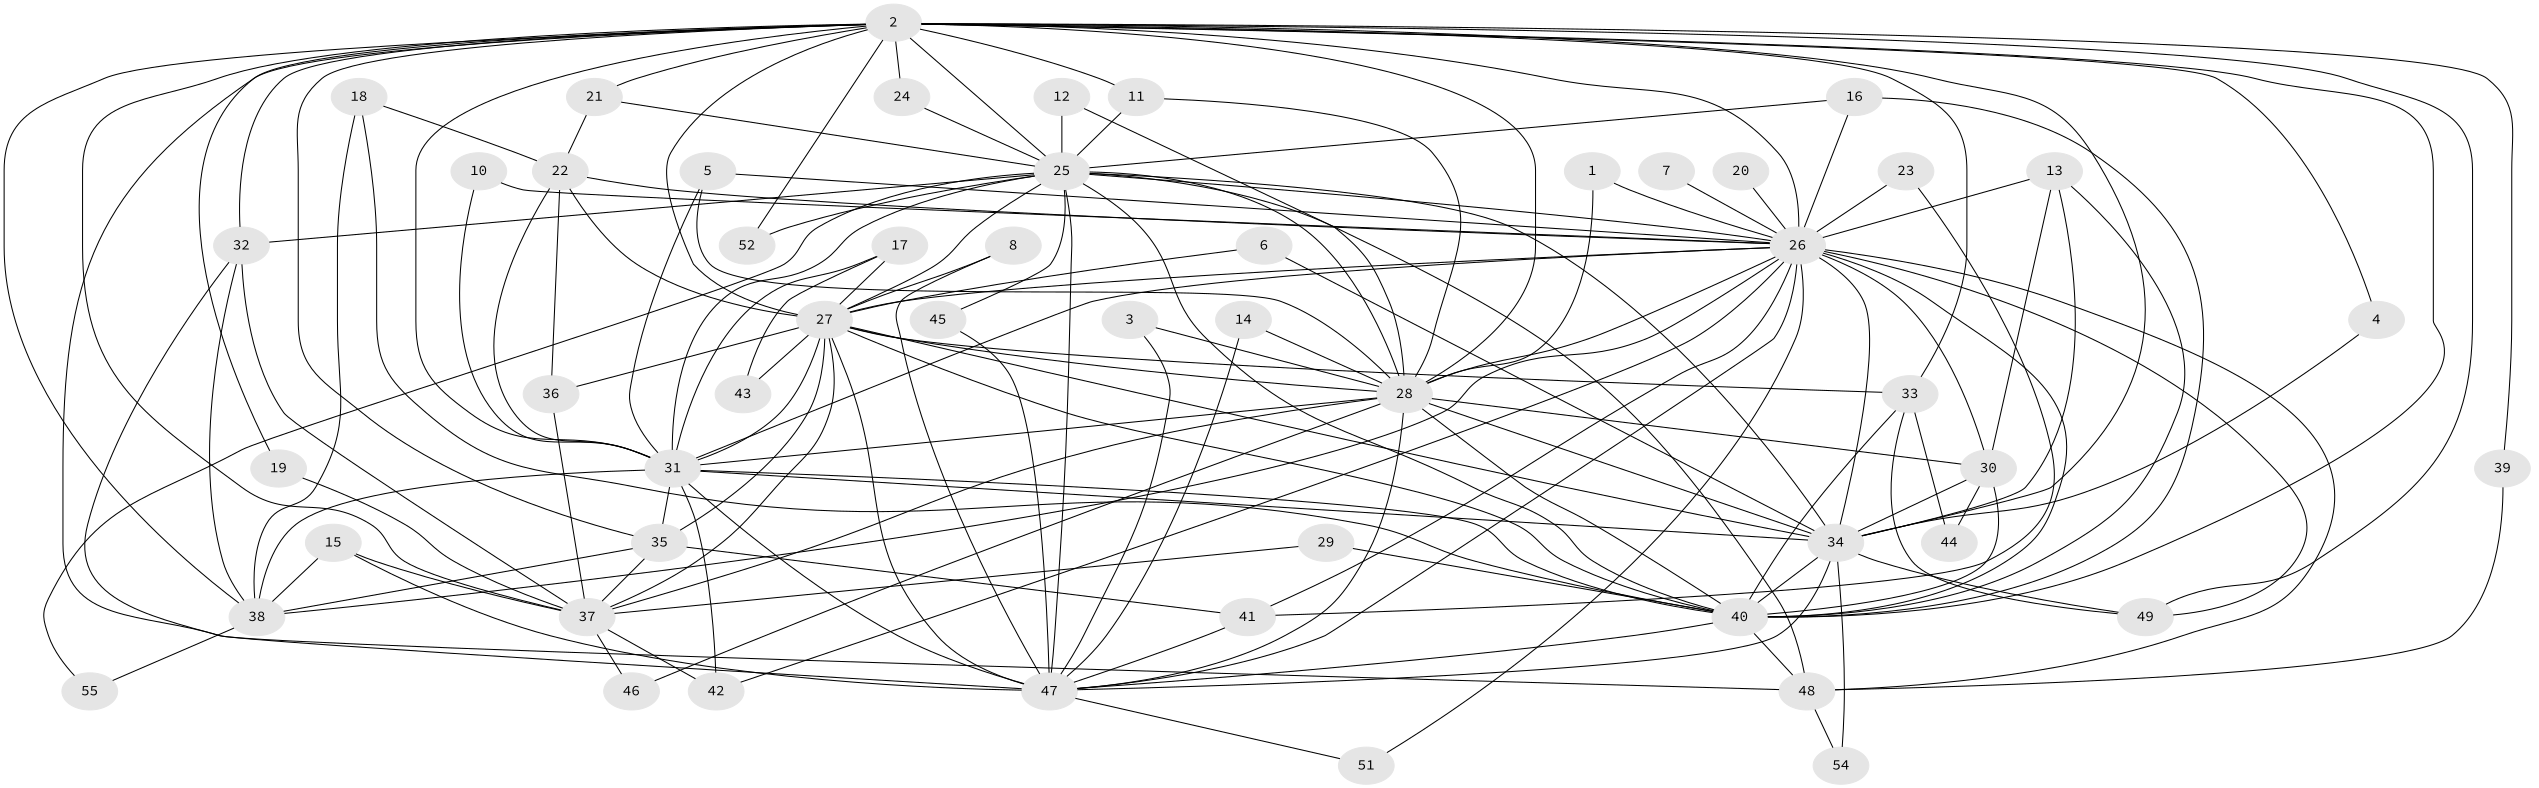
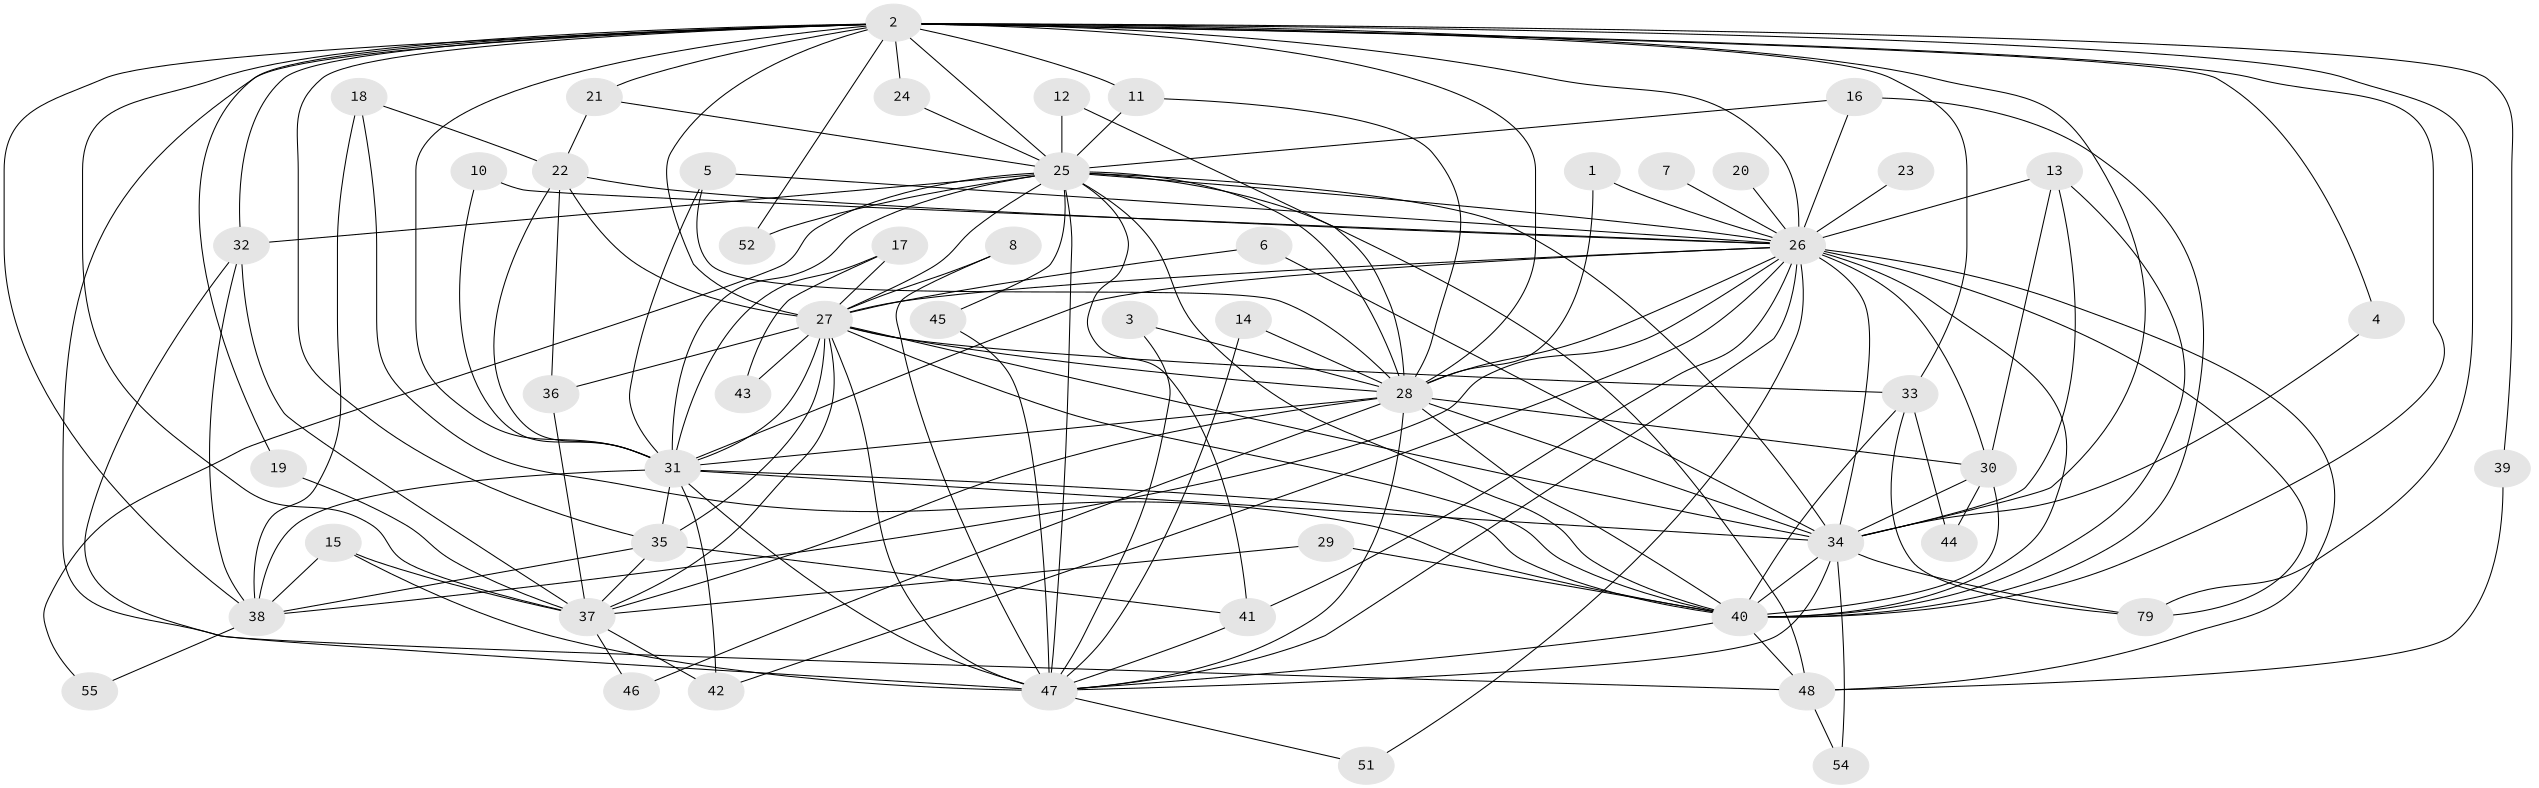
edge "23" -- "41": now "25" -- "41"
node "49": label "49" -> "79"
